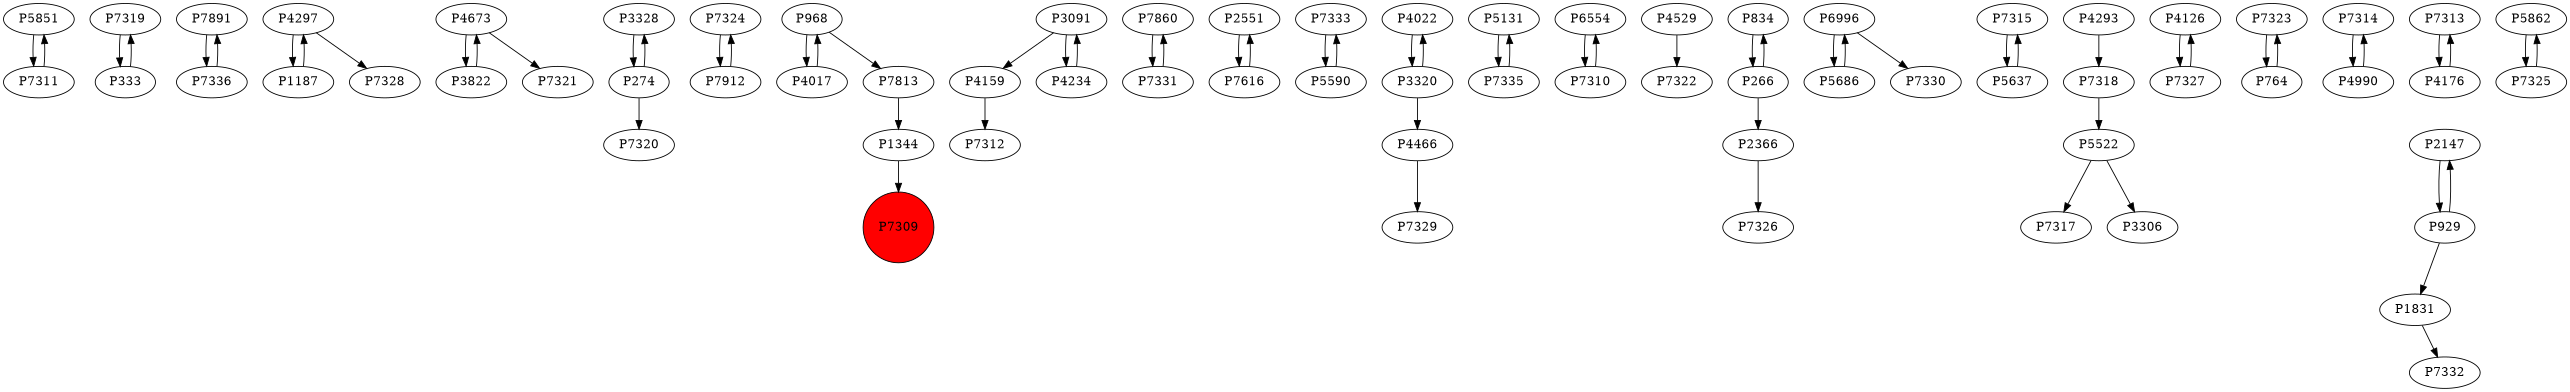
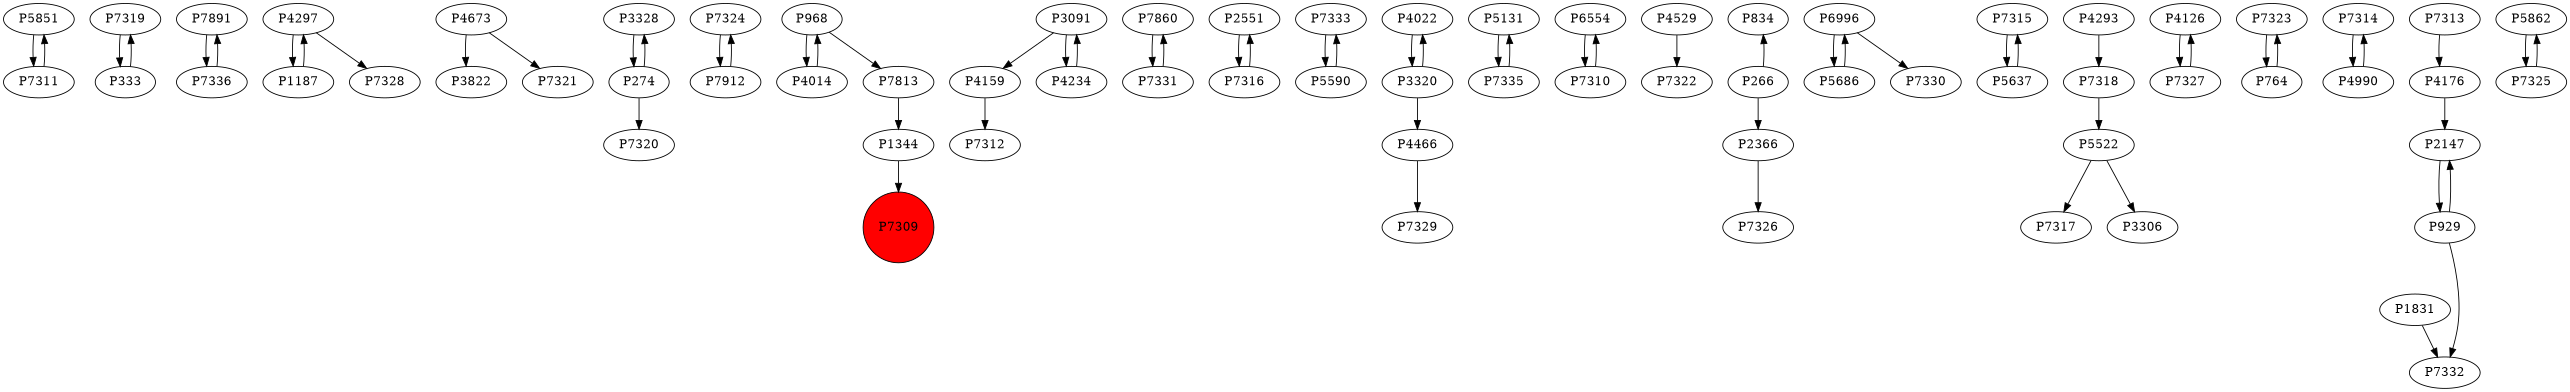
edge "P834" -> "P266": removed
edge "P3822" -> "P4673": removed
edge "P4176" -> "P7313": now "P4176" -> "P2147"
node "P4017": label "P4017" -> "P4014"
node "P7616": label "P7616" -> "P7316"
edge "P929" -> "P1831": now "P929" -> "P7332"
